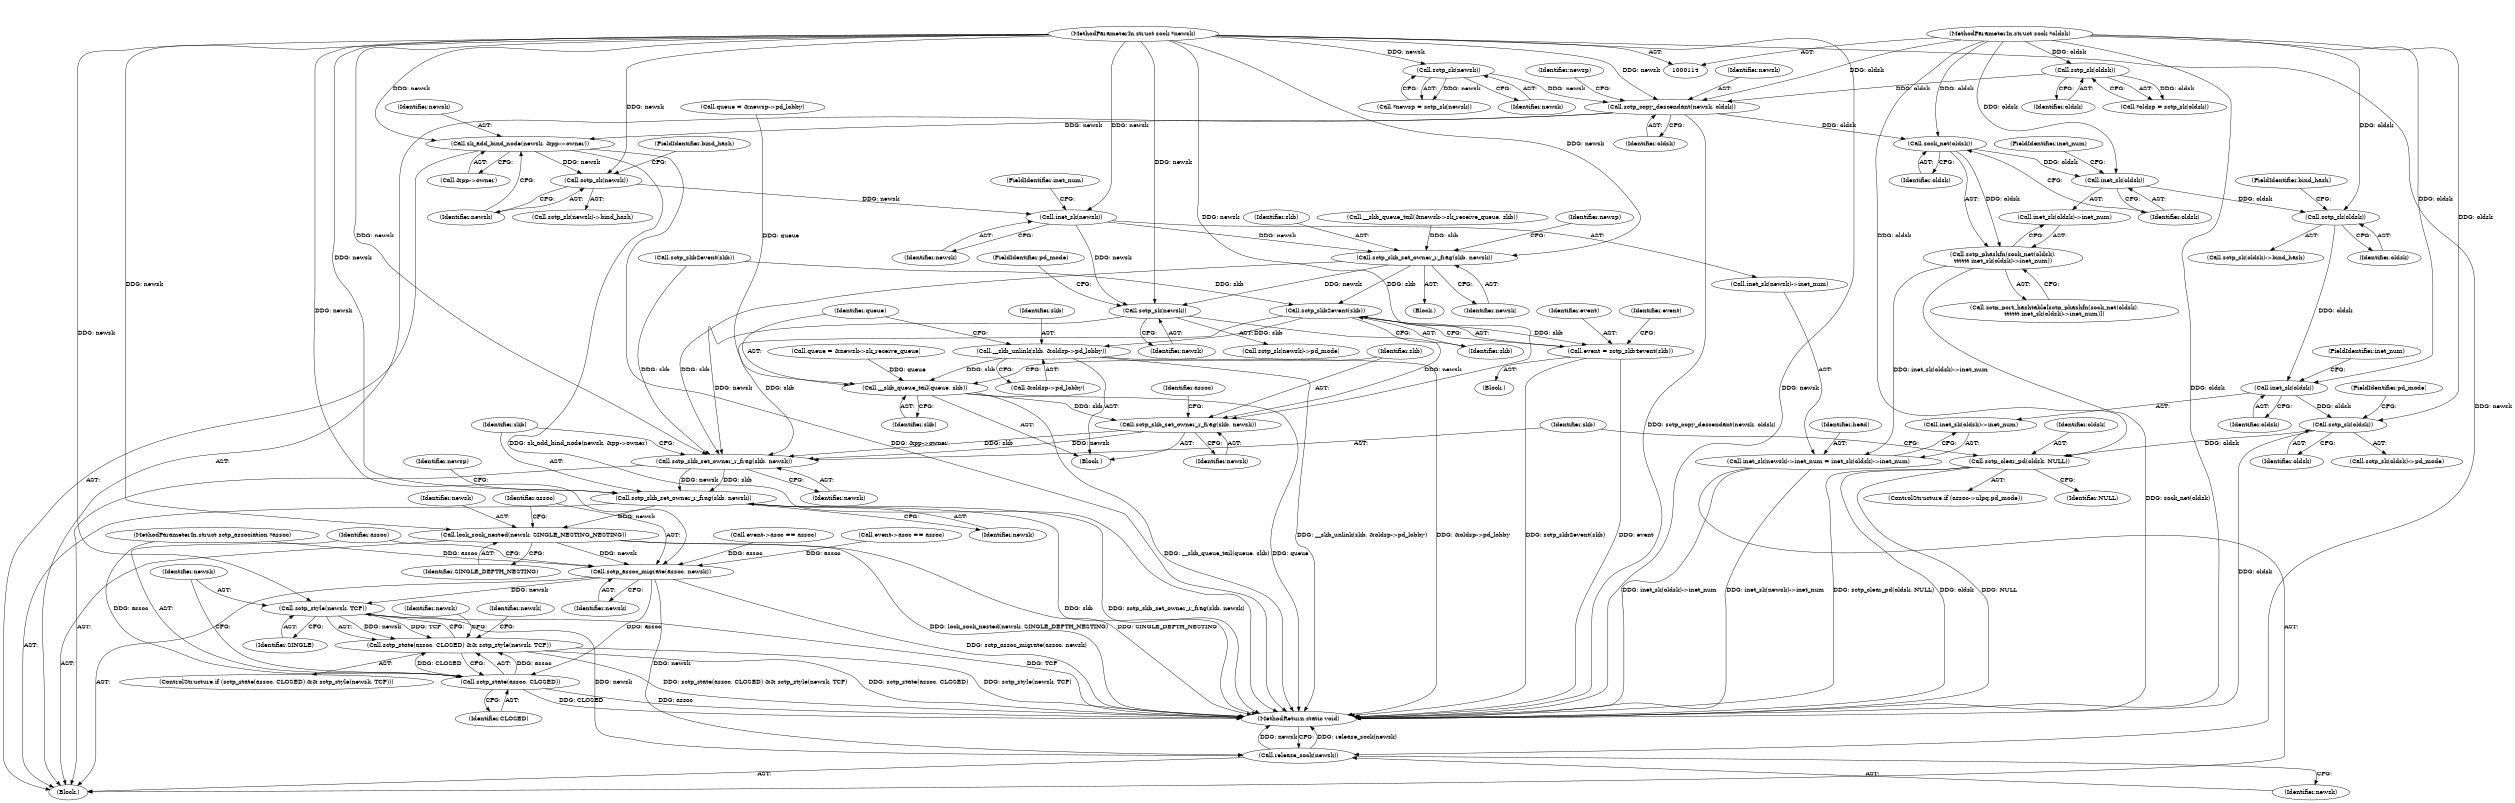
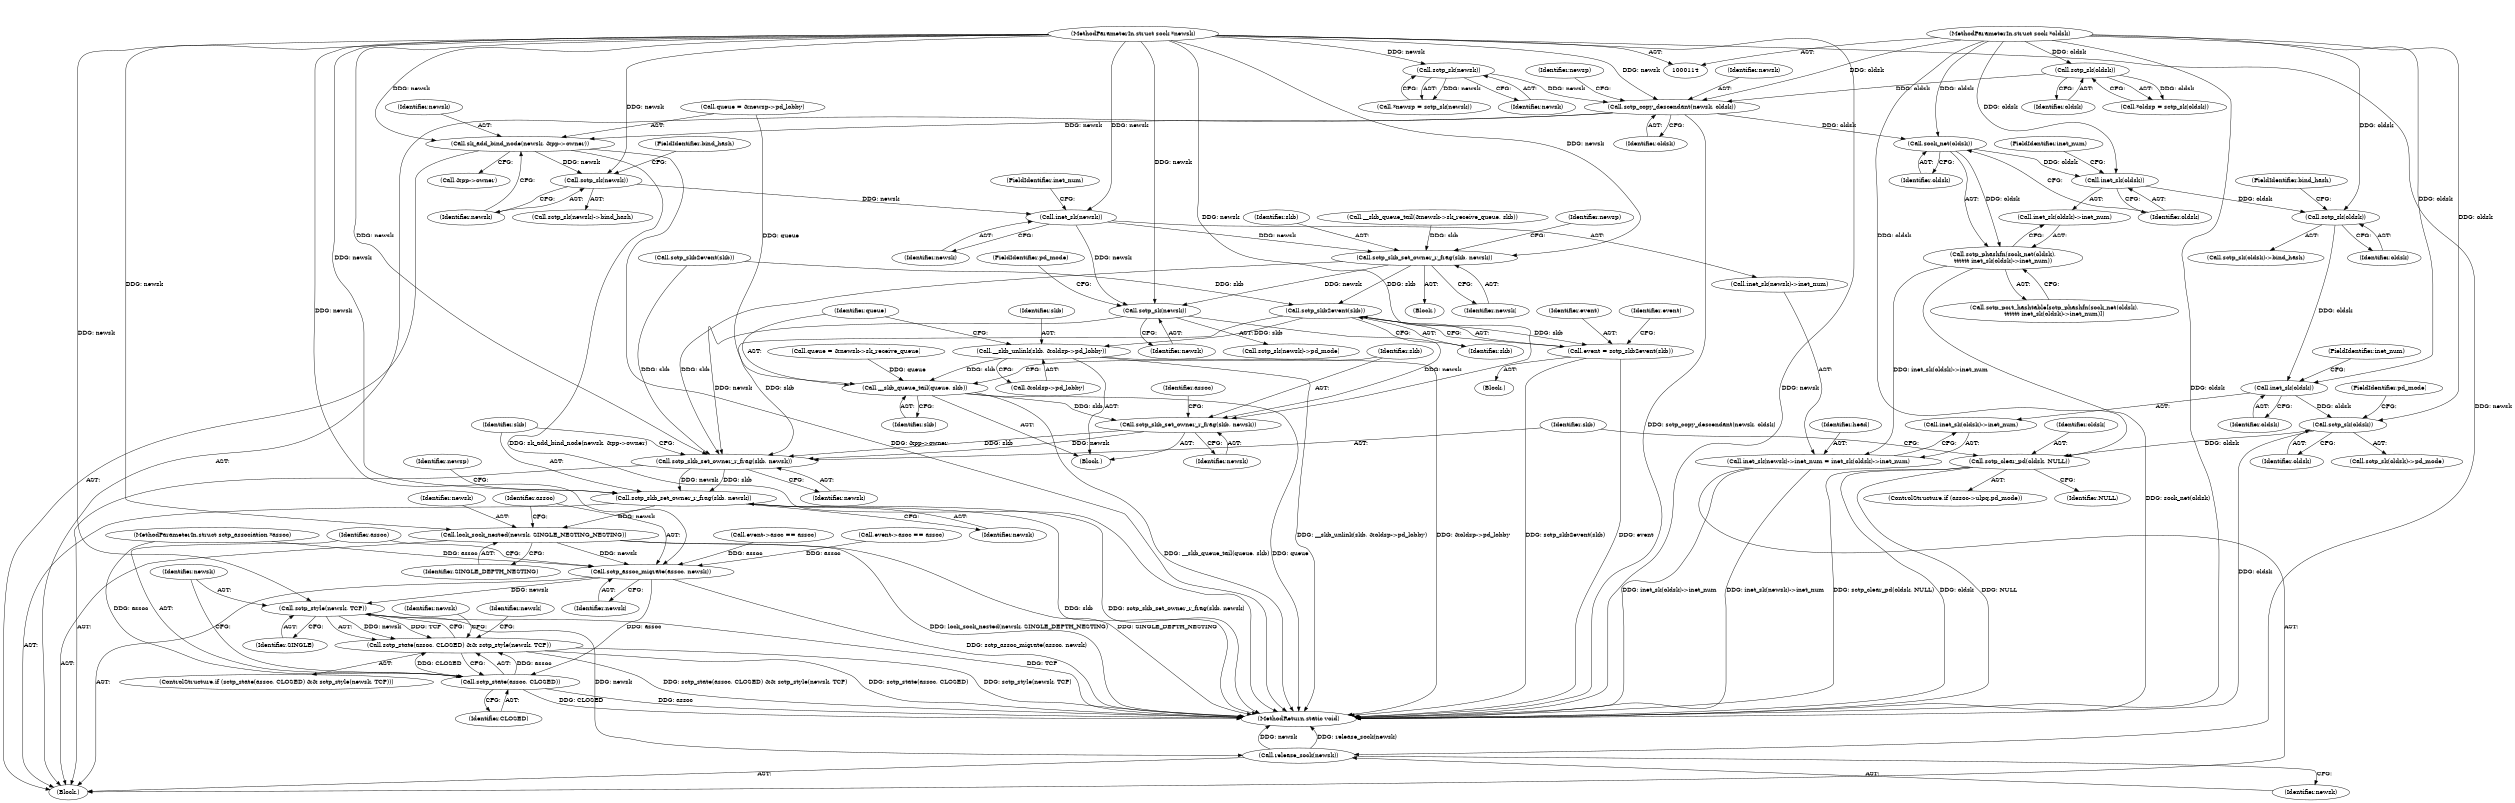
edge "(Call,&pp->owner)" -> "(Call,sk_add_bind_node(newsk, &pp->owner))": now "(Call,queue = &newsp->pd_lobby)" -> "(Call,sk_add_bind_node(newsk, &pp->owner))"
node "(Call,event = sctp_skb4event(skb))": label "(Call,event = sctp_skb4event(skb))" -> "(Call,event = sctp_skb2event(skb))"
edge "(MethodReturn,static void)" -> "(Call,release_sock(newsk))": removed, label "CFG:"
edge "(Call,sctp_assoc_migrate(assoc, newsk))" -> "(Call,release_sock(newsk))": removed, label "DDG: newsk"
